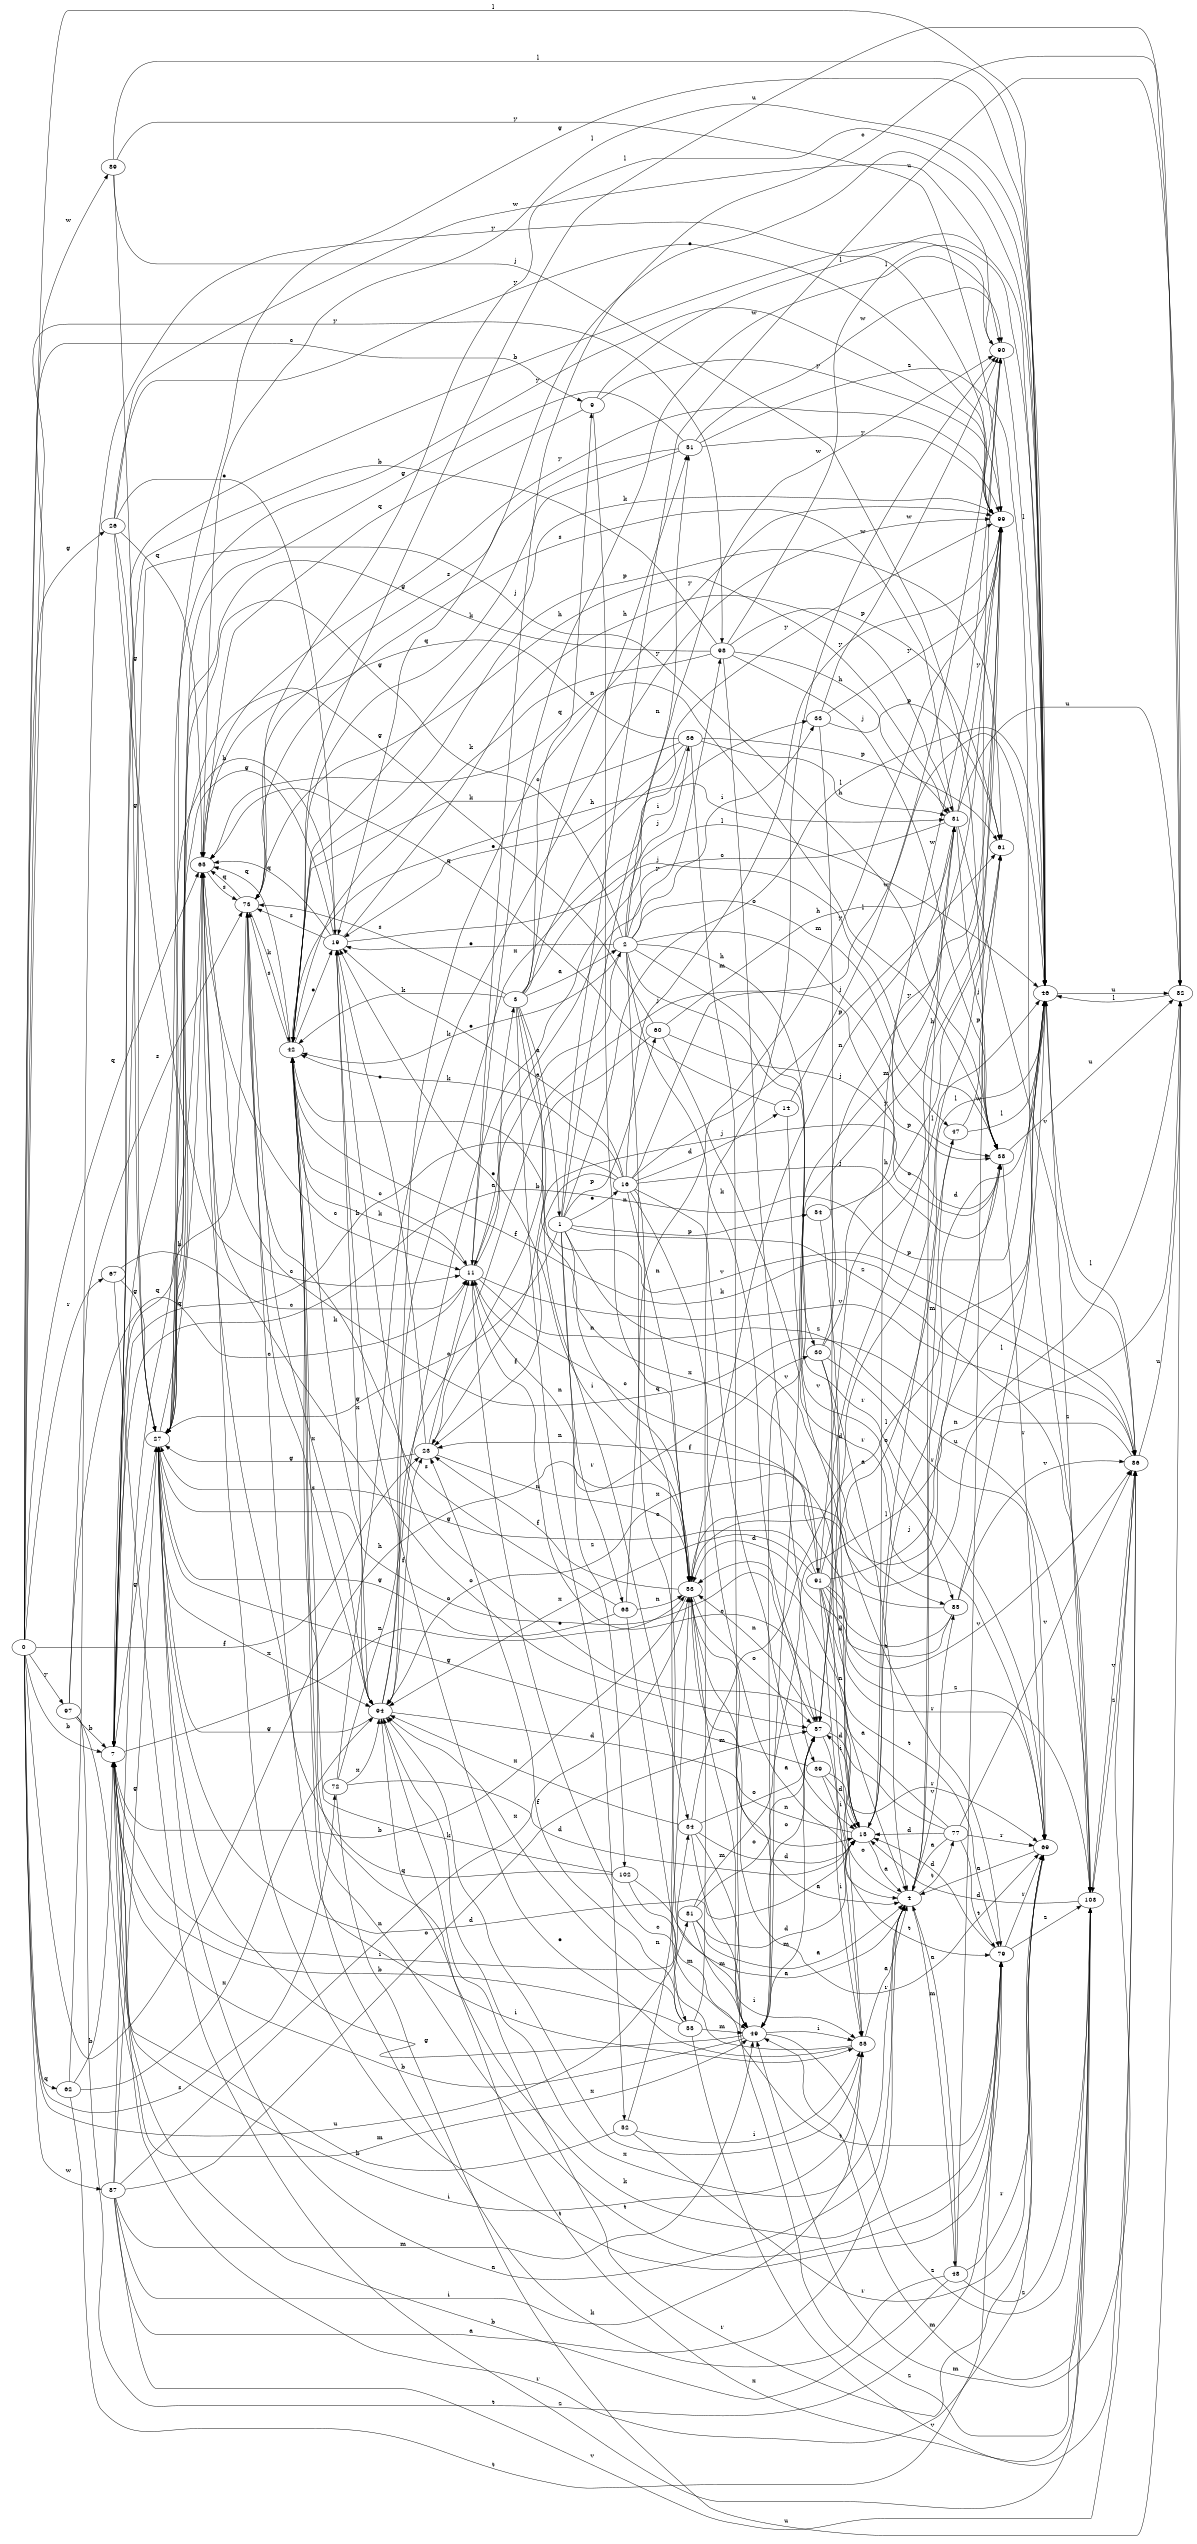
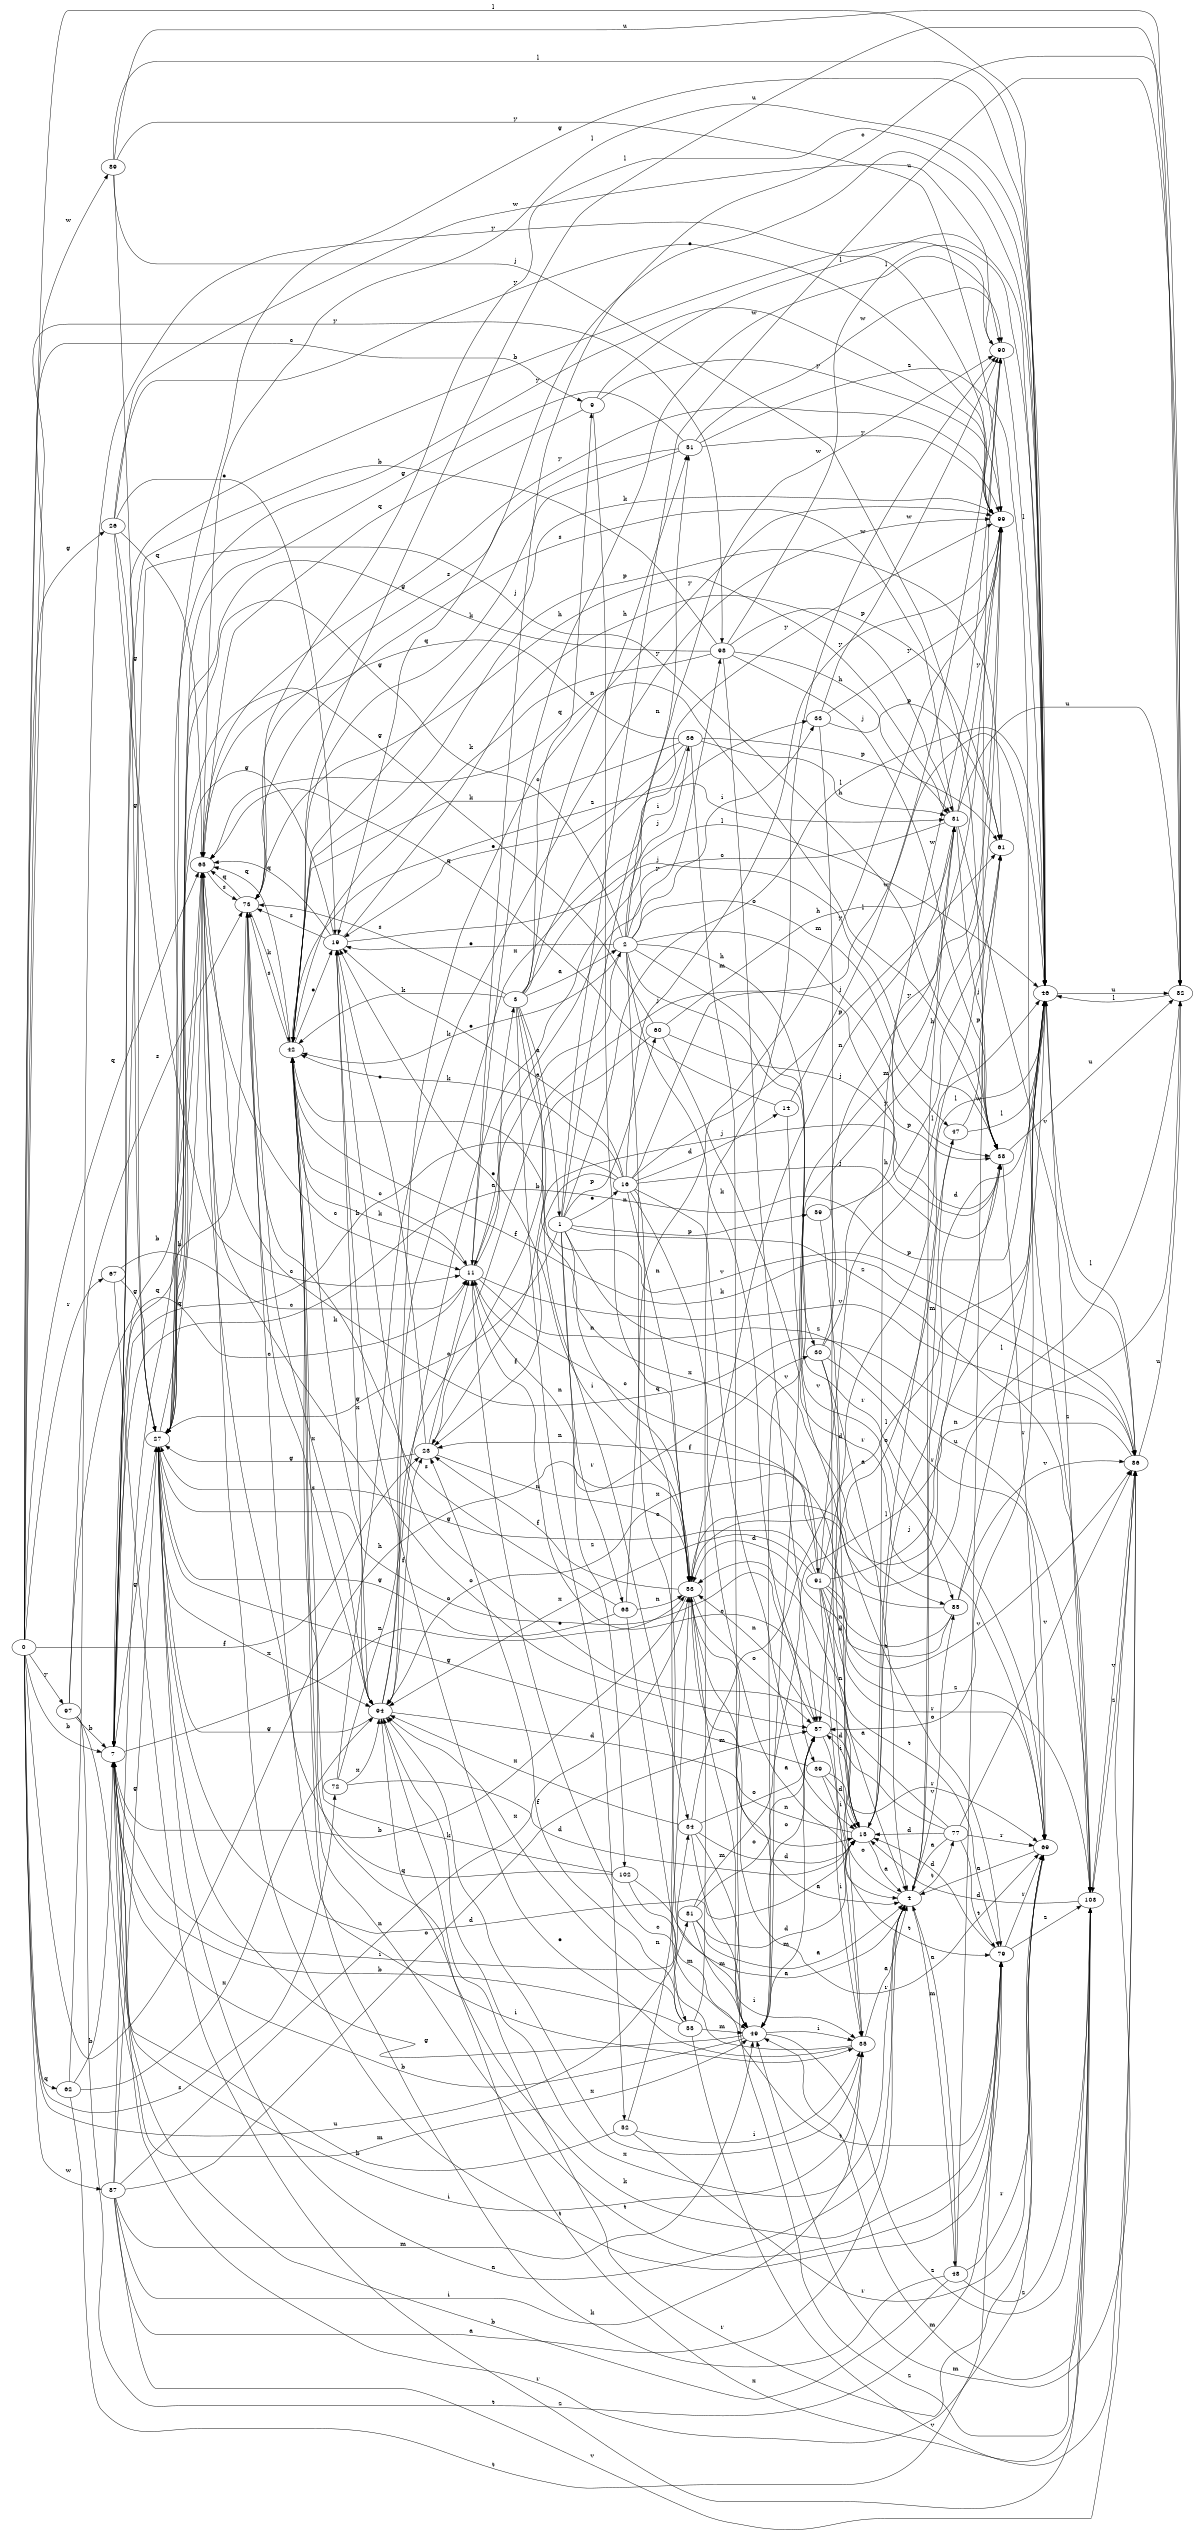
edge "42" -> "31": label "h" -> "z"
edge "99" -> "57": now "46" -> "57"
edge "19" -> "7": now "65" -> "7"
node "54": label "54" -> "59"
edge "72" -> "82": now "89" -> "82"
